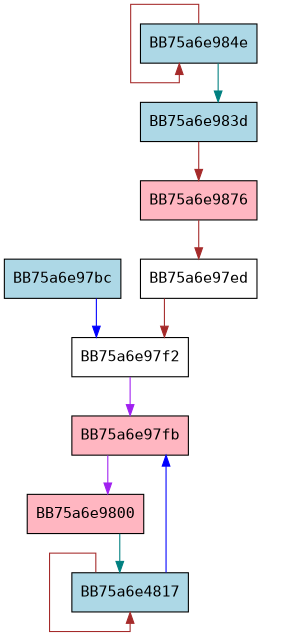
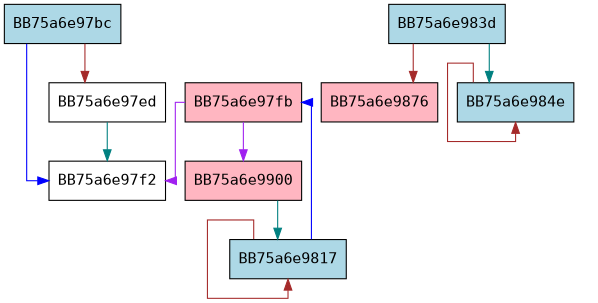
edge "BB75a6e984e" -> "BB75a6e983d": reversed
edge "BB75a6e9876" -> "BB75a6e97ed": now "BB75a6e97bc" -> "BB75a6e97ed"
edge "BB75a6e97ed" -> "BB75a6e97f2": color brown -> teal
edge "BB75a6e97f2" -> "BB75a6e97fb": reversed
node "BB75a6e9800": label "BB75a6e9800" -> "BB75a6e9900"
node "BB75a6e4817": label "BB75a6e4817" -> "BB75a6e9817"
